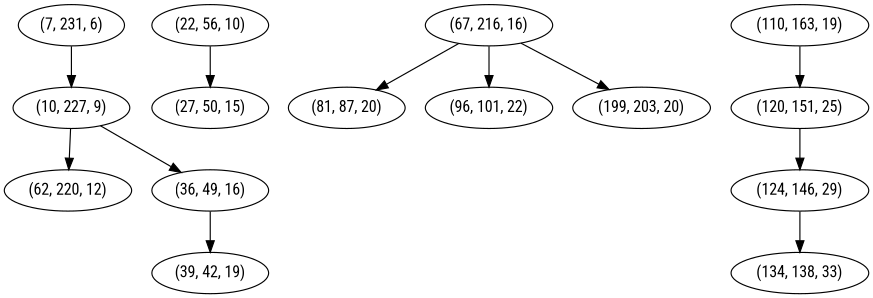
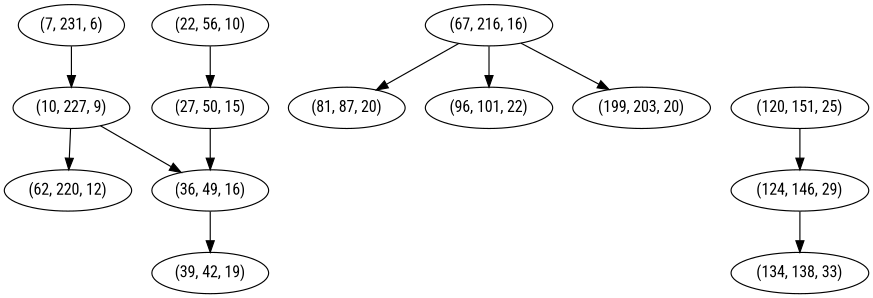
node "(110, 163, 19)": removed
edge "(27, 50, 15)" -> "(36, 49, 16)": added
